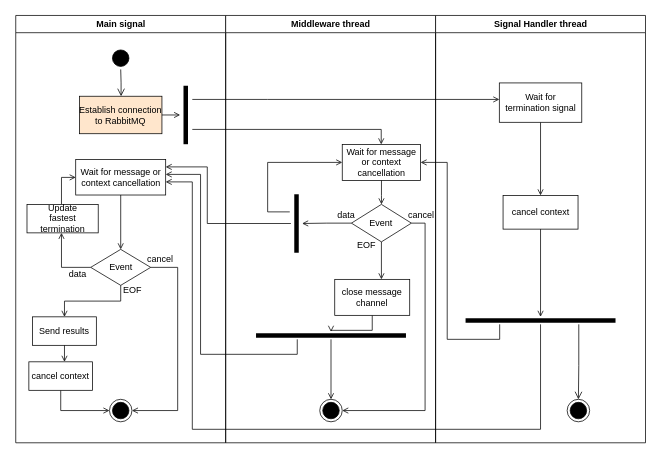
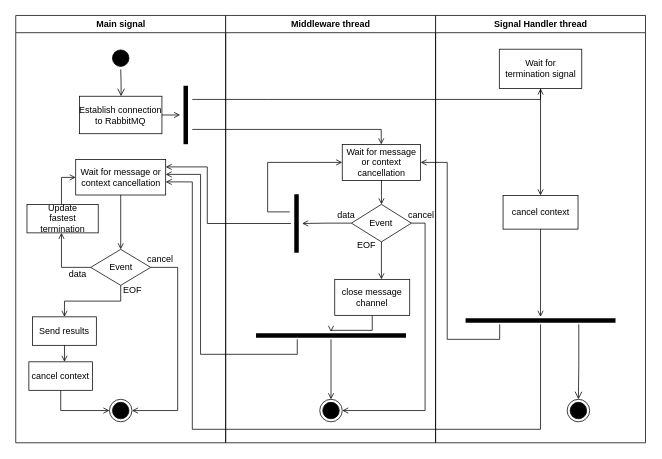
node "Wait for termination signal": moved (541, 103) -> (541, 69)
node "Establish connection to RabbitMQ": fillcolor #ffe6cc -> #ffffff
